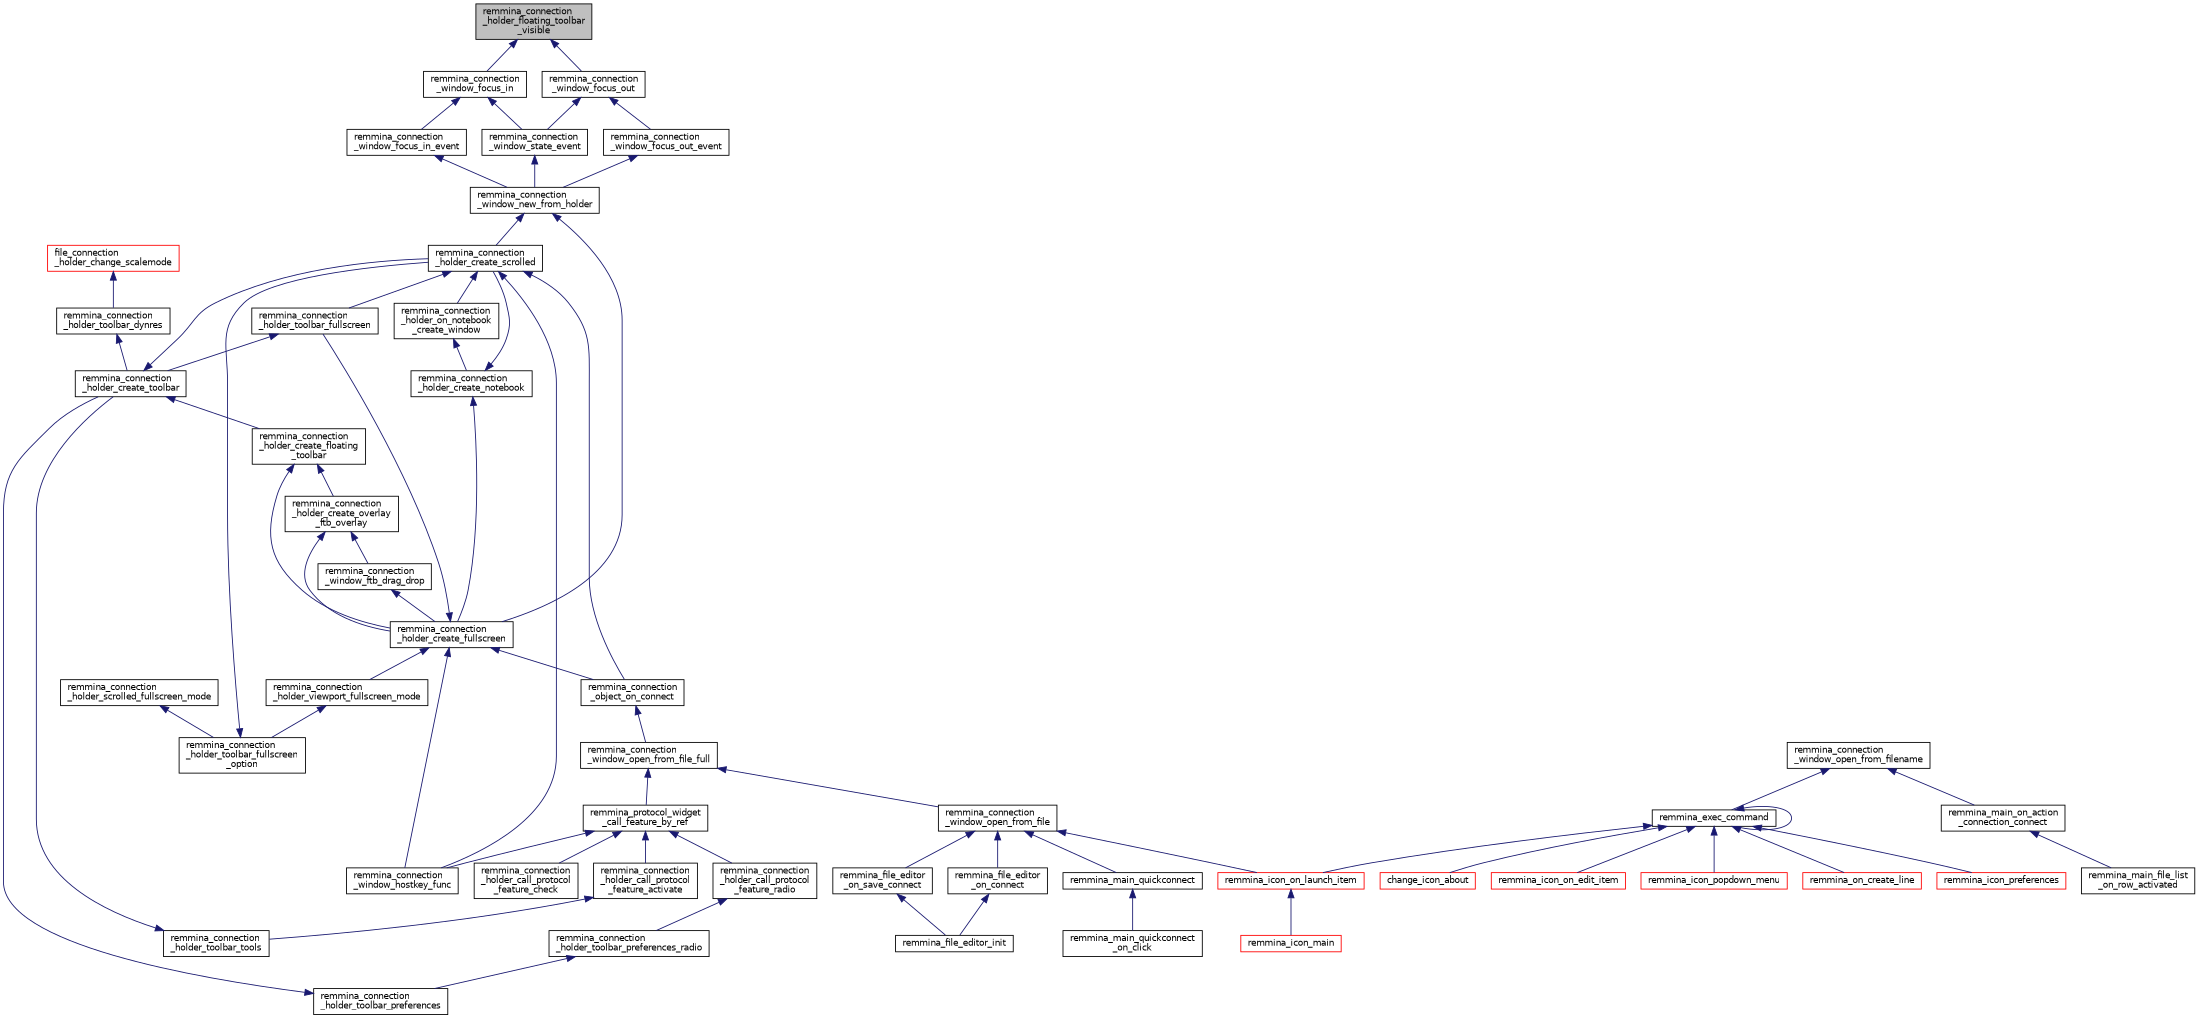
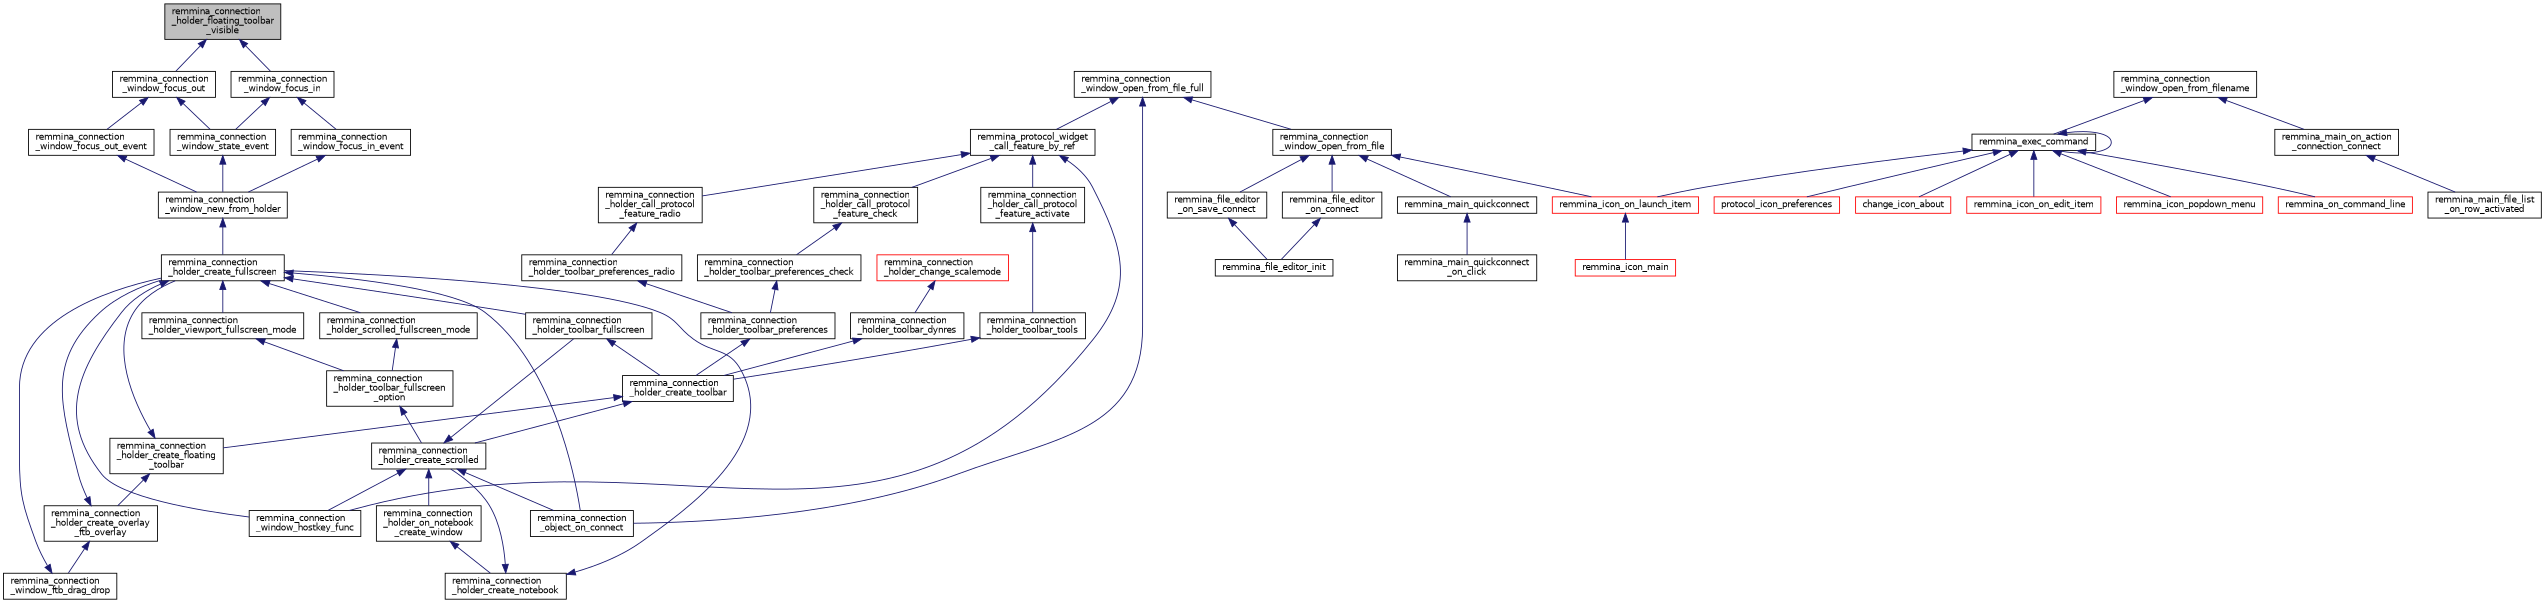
edge "remmina_connection _holder_create_scrolled" -> "remmina_connection _window_new_from_holder": removed
node "file_connection _holder_change_scalemode": label "file_connection _holder_change_scalemode" -> "remmina_connection _holder_change_scalemode"
node "remmina_connection _holder_toolbar_preferences_check": added
edge "remmina_connection _holder_scrolled_fullscreen_mode" -> "remmina_connection _holder_create_fullscreen": added
edge "remmina_connection _window_open_from_file_full" -> "remmina_connection _object_on_connect": reversed
node "remmina_on_create_line": label "remmina_on_create_line" -> "remmina_on_command_line"
node "remmina_icon_preferences": label "remmina_icon_preferences" -> "protocol_icon_preferences"
